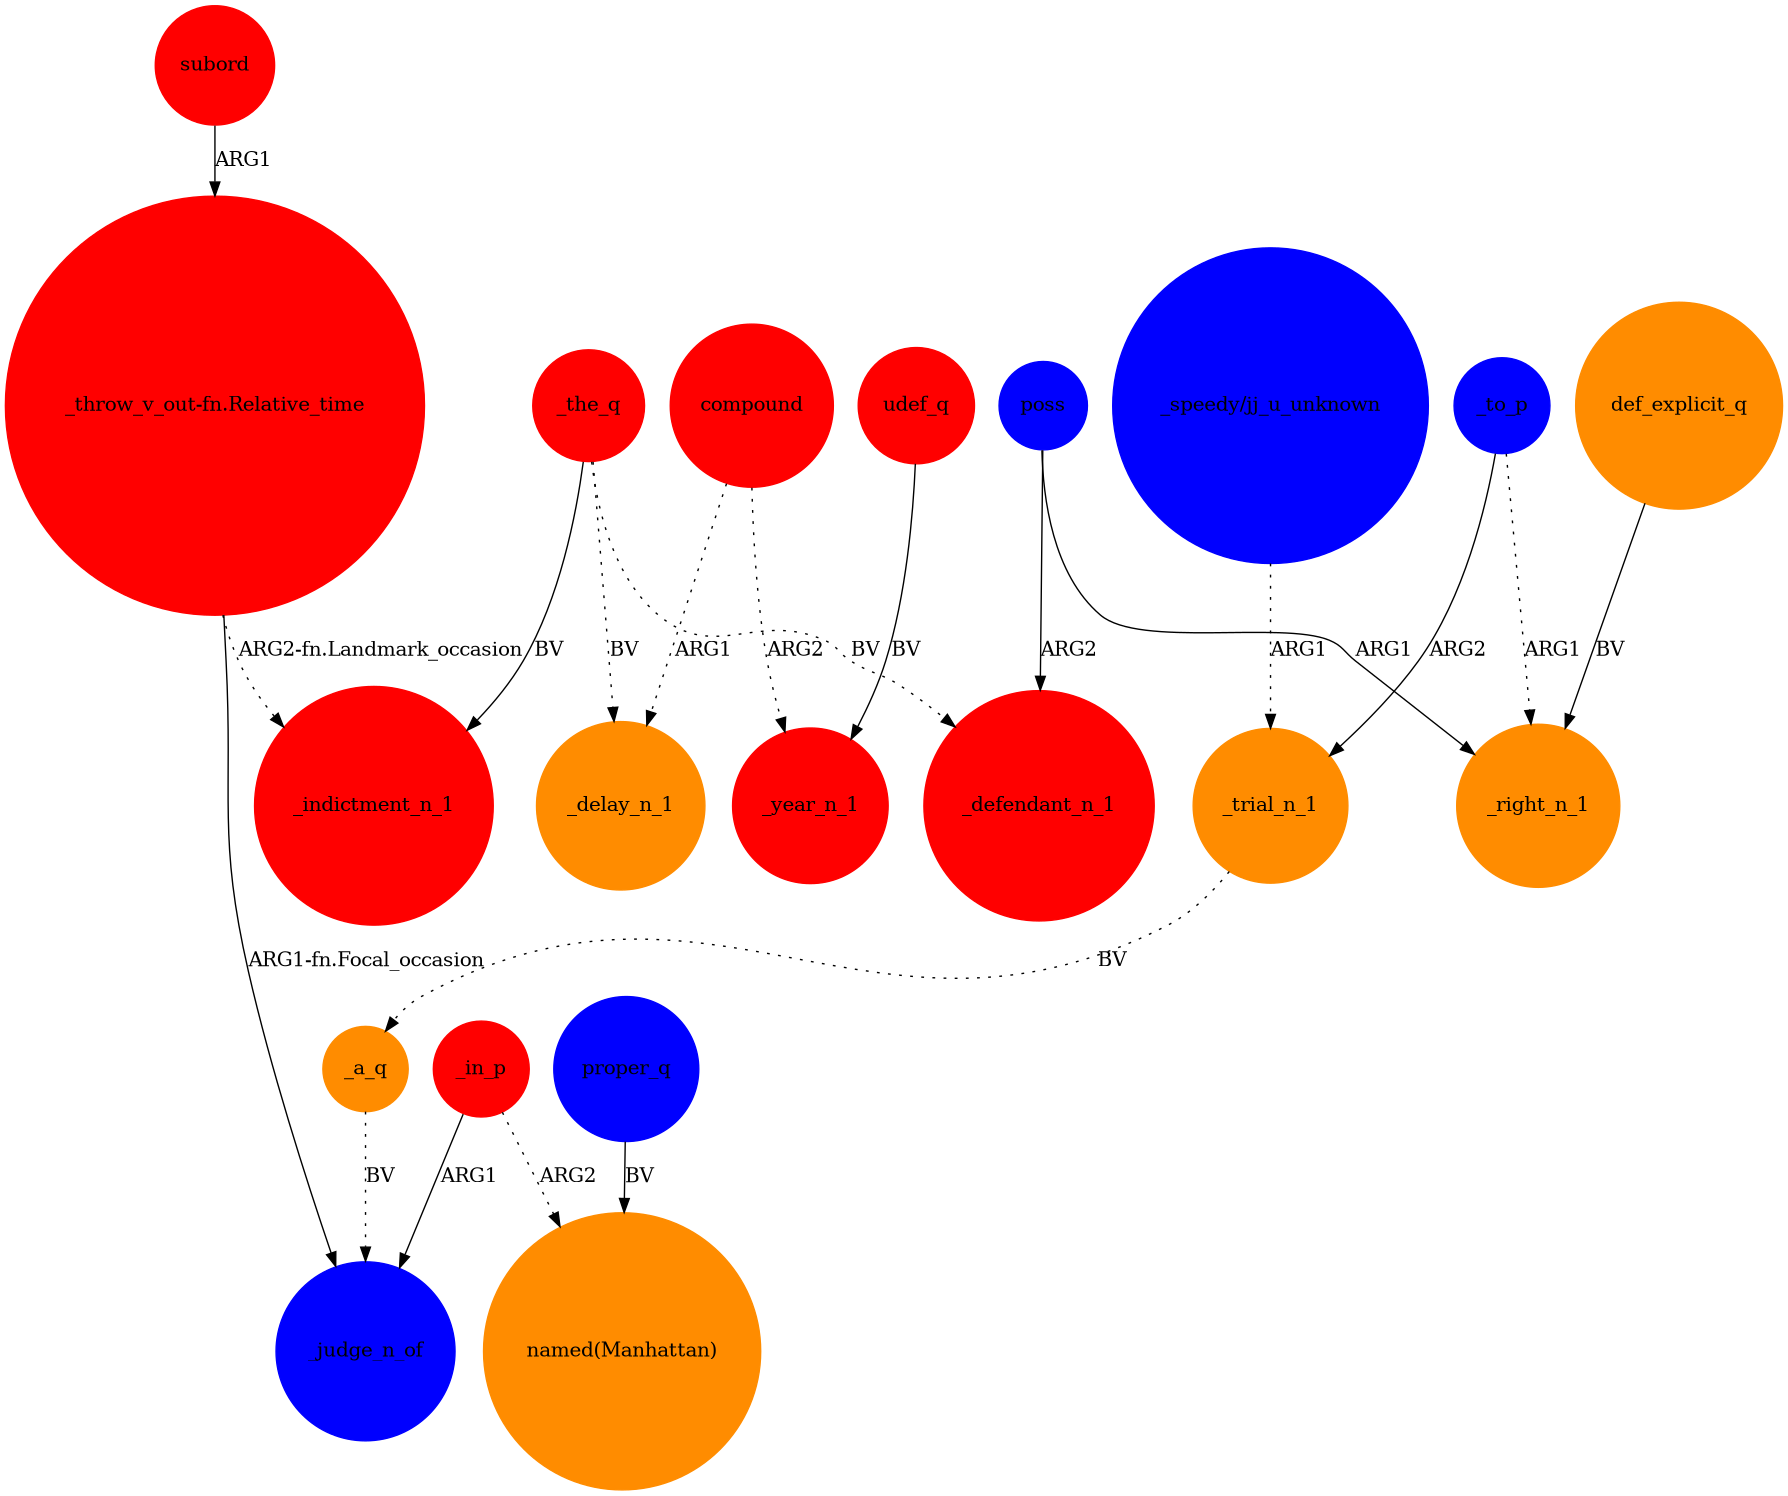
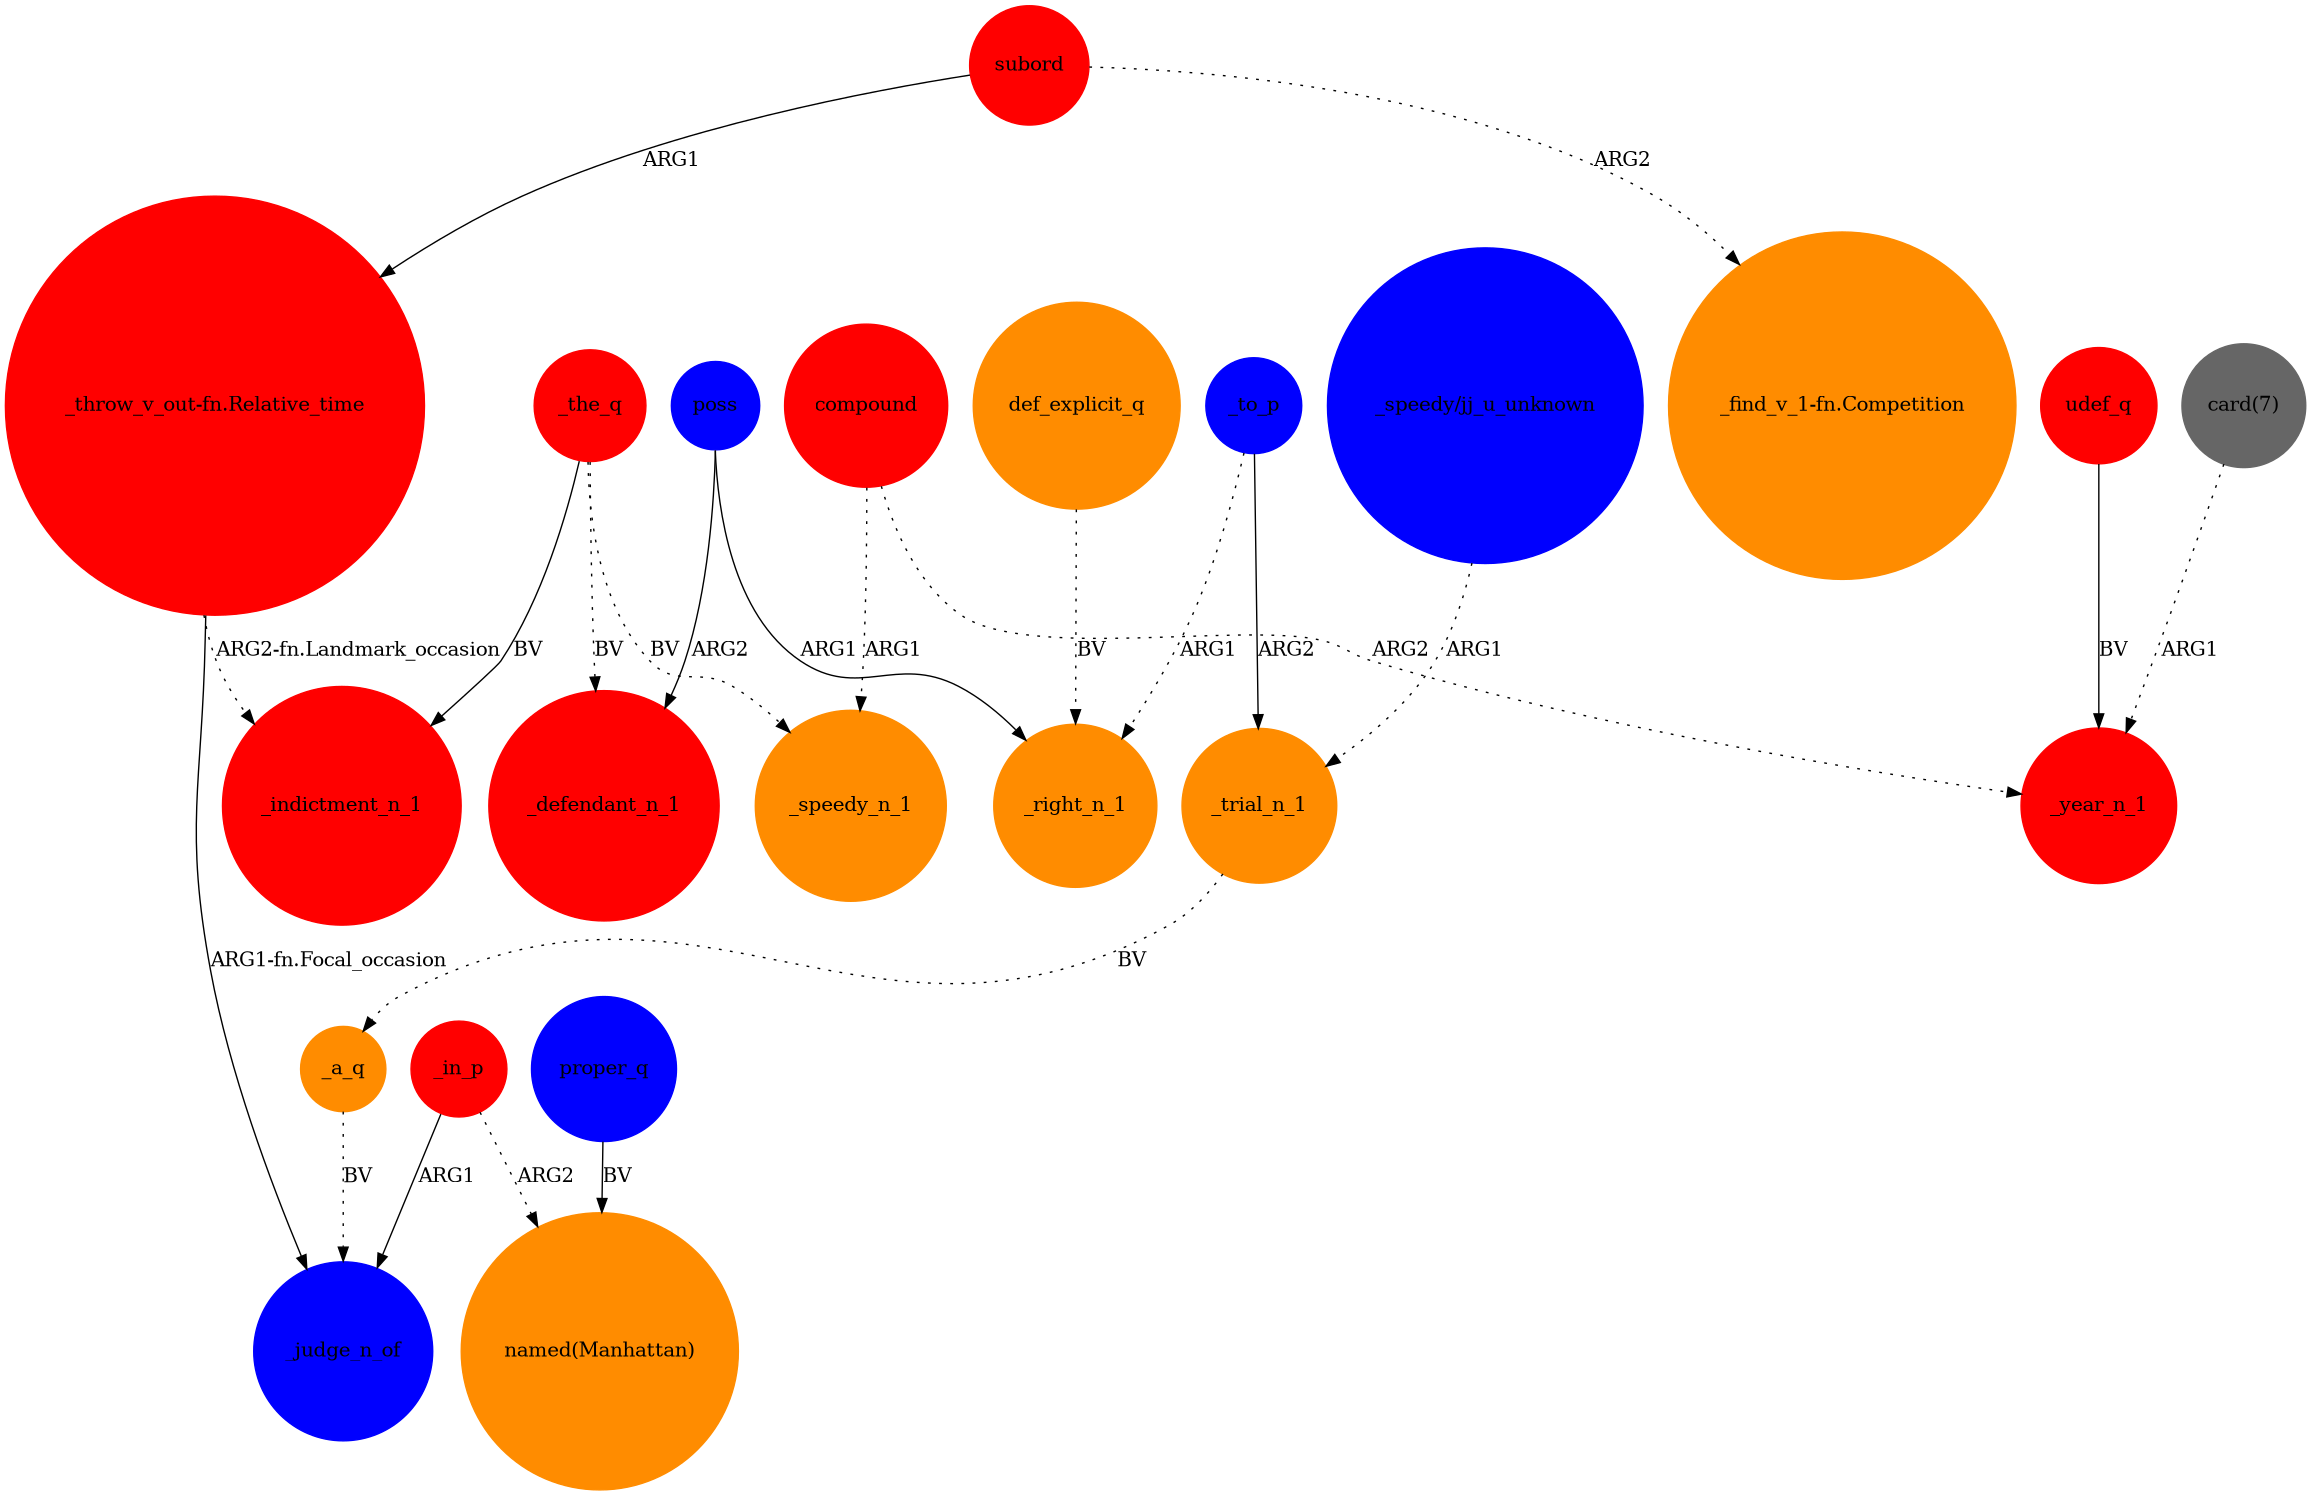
node "_find_v_1-fn.Competition": added
node "card(7)": added
edge "def_explicit_q" -> "_right_n_1": style solid -> dotted
node "_delay_n_1": label "_delay_n_1" -> "_speedy_n_1"
